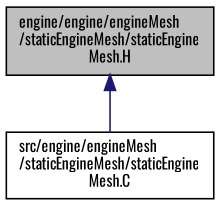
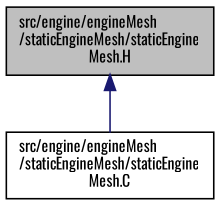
node "engine/engine/engineMesh /staticEngineMesh/staticEngine Mesh.H": label "engine/engine/engineMesh /staticEngineMesh/staticEngine Mesh.H" -> "src/engine/engineMesh /staticEngineMesh/staticEngine Mesh.H"
